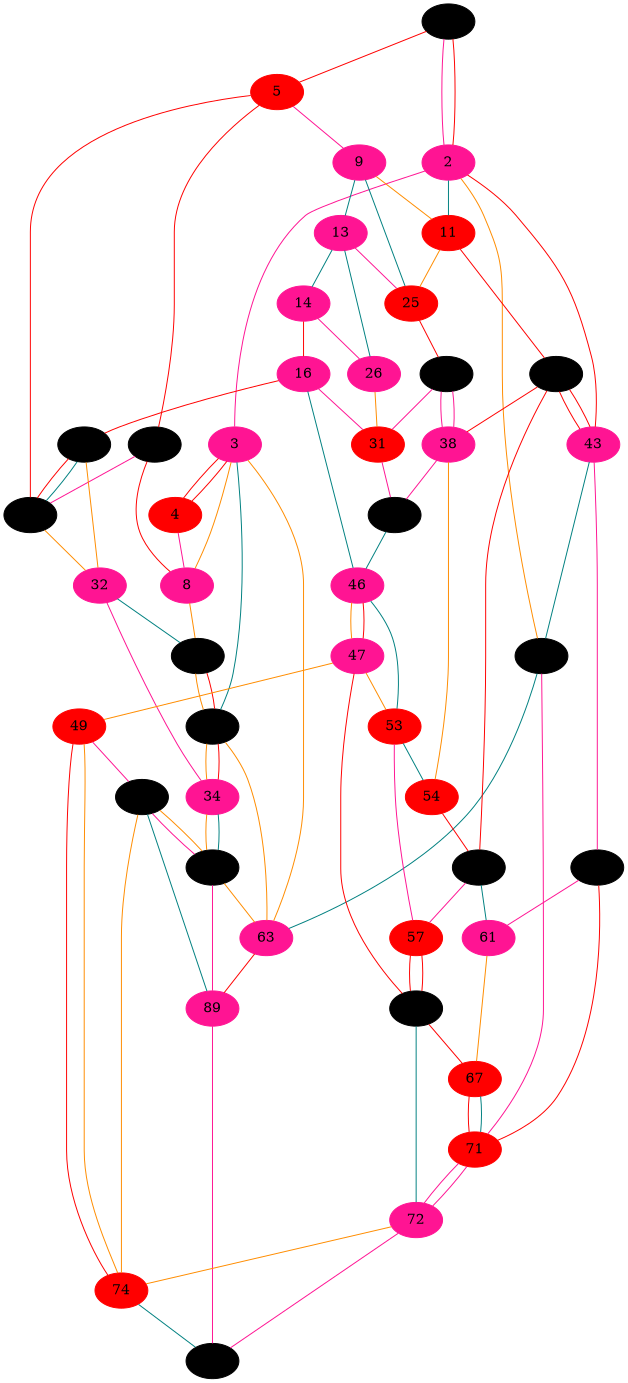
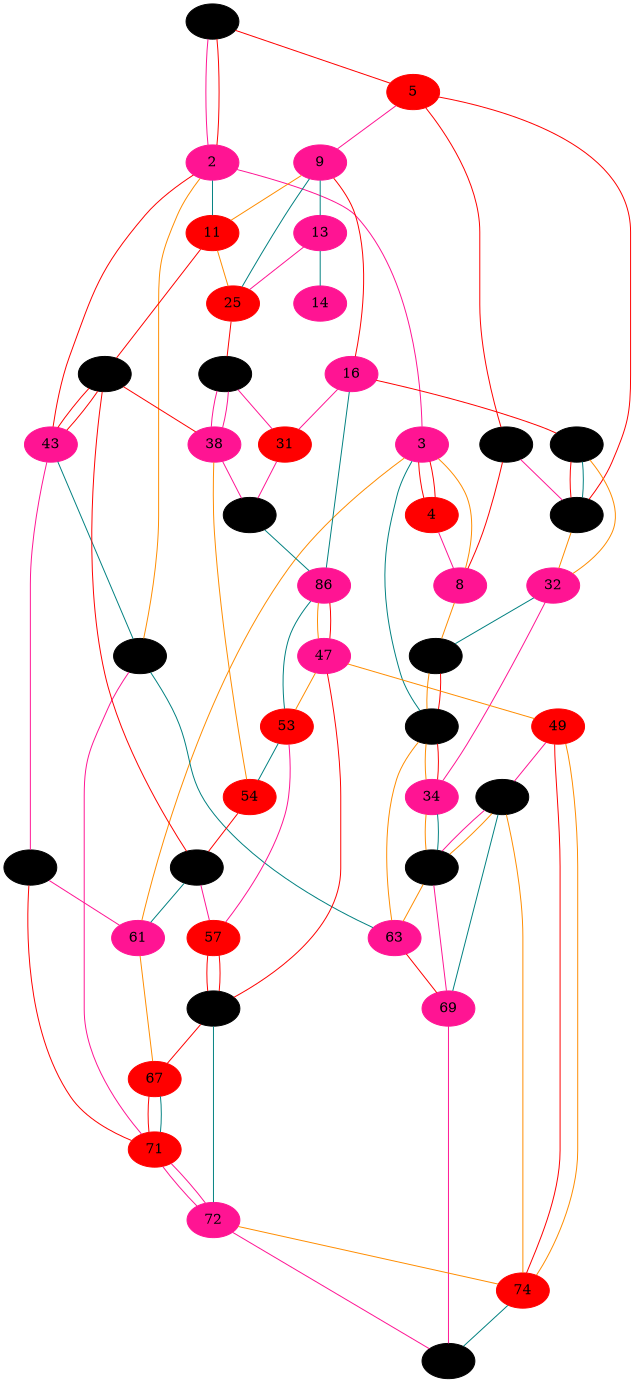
edge "14" -- "16": now "9" -- "16"
node "26": removed
node "46": label "46" -> "86"
edge "3" -- "63": now "3" -- "61"
node "89": label "89" -> "69"
